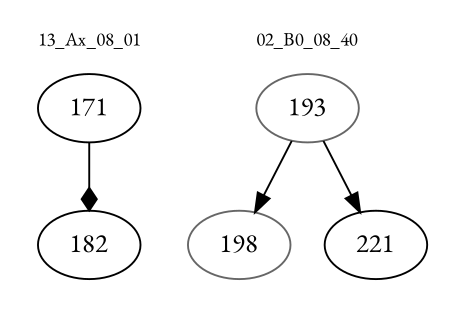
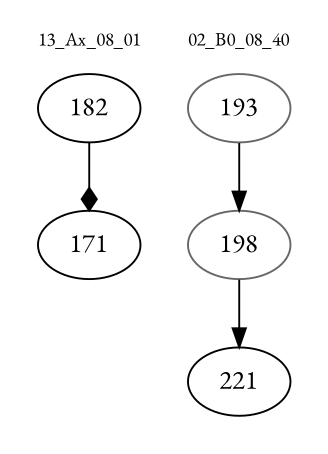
edge "171" -> "182": reversed
edge "193" -> "221": now "198" -> "221"
